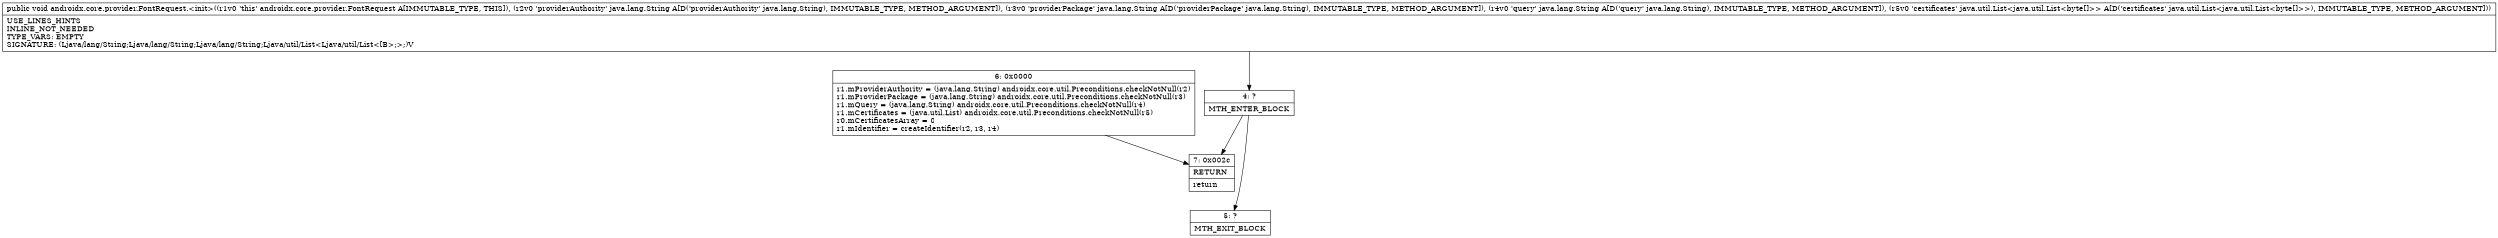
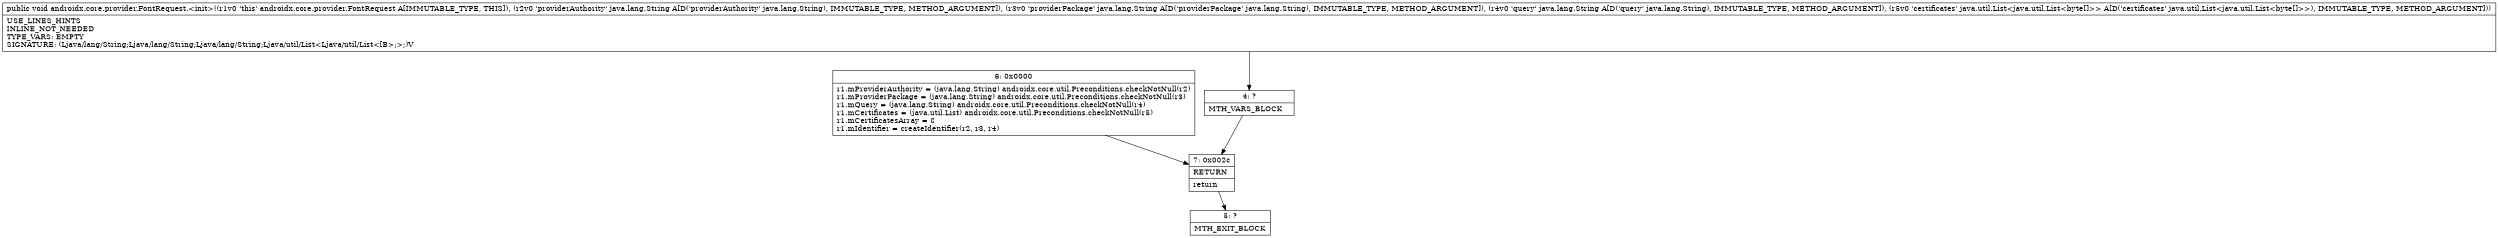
node "4: ?": text "MTH_ENTER_BLOCK" -> "MTH_VARS_BLOCK"
node "6: 0x0000": text "r0.mCertificatesArray = 0" -> "r1.mCertificatesArray = 0"
edge "4: ?" -> "5: ?": now "7: 0x002c" -> "5: ?"
